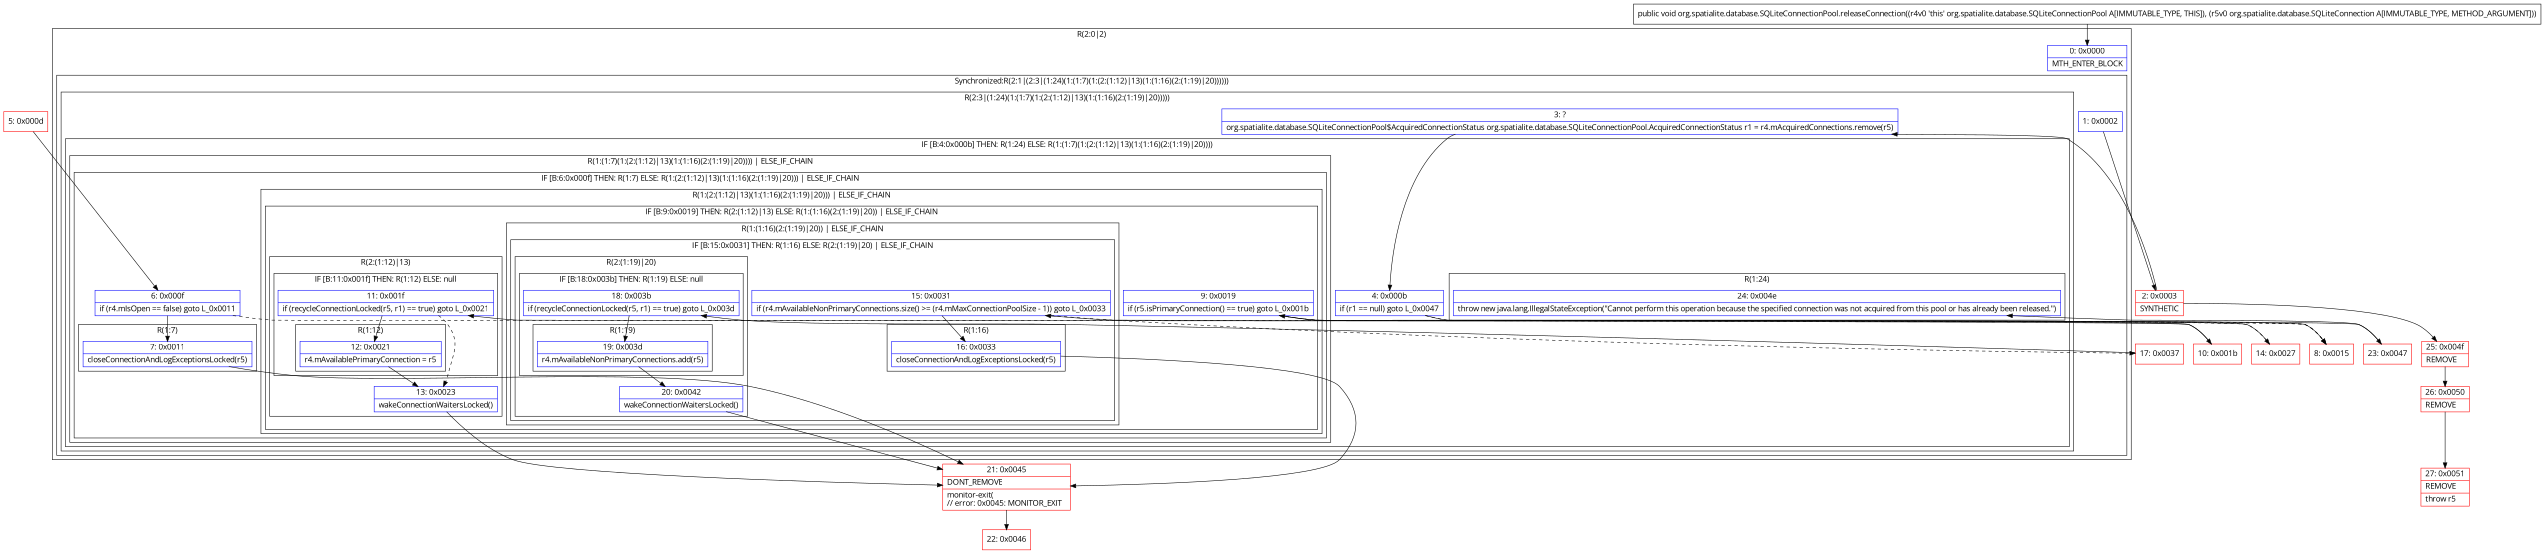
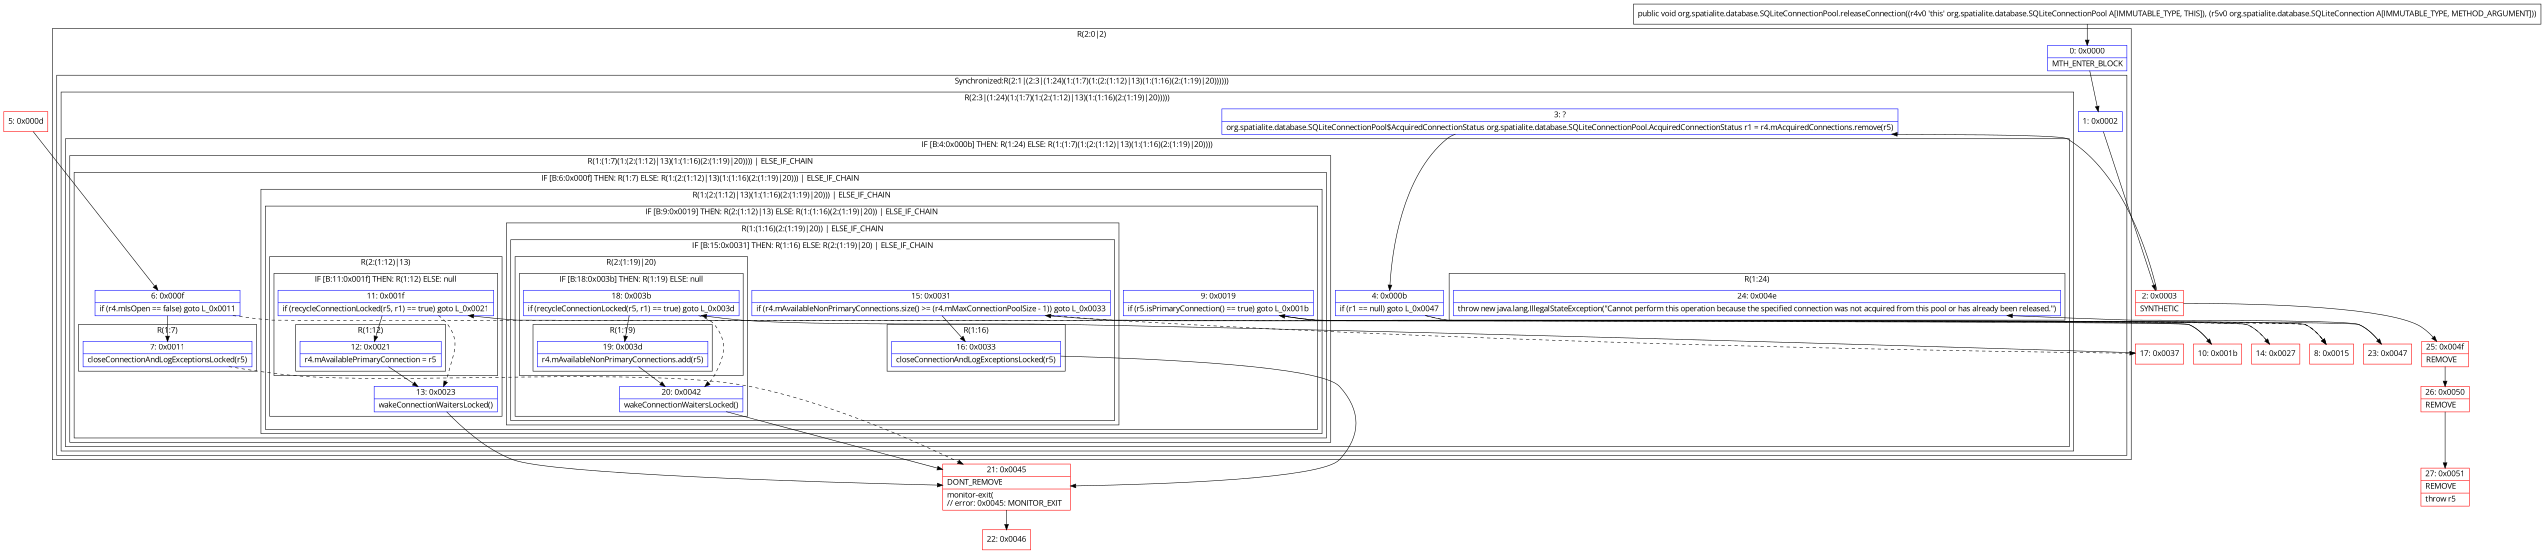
edge "0: 0x0000" -> "1: 0x0002": added
edge "18: 0x003b" -> "20: 0x0042": added
edge "7: 0x0011" -> "21: 0x0045": style solid -> dashed
